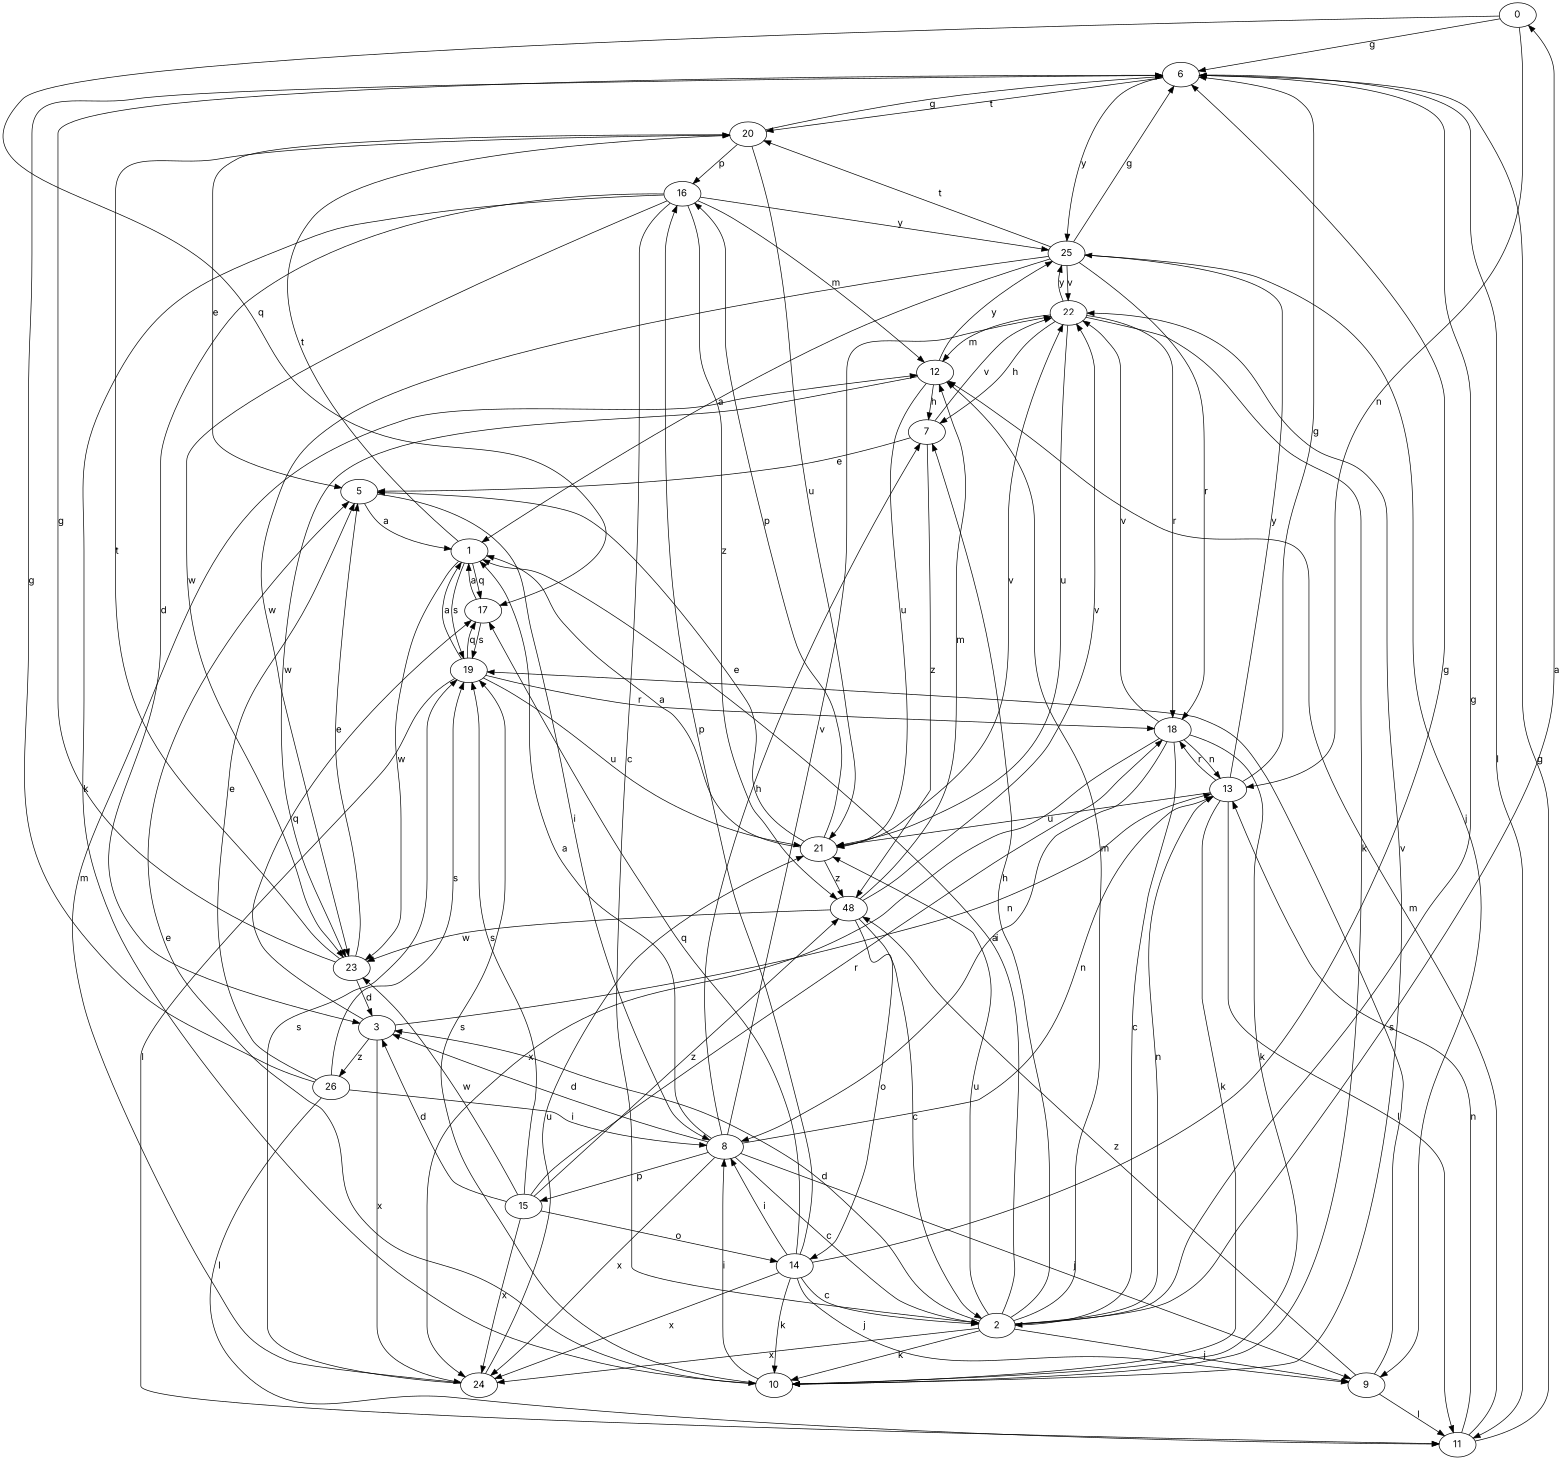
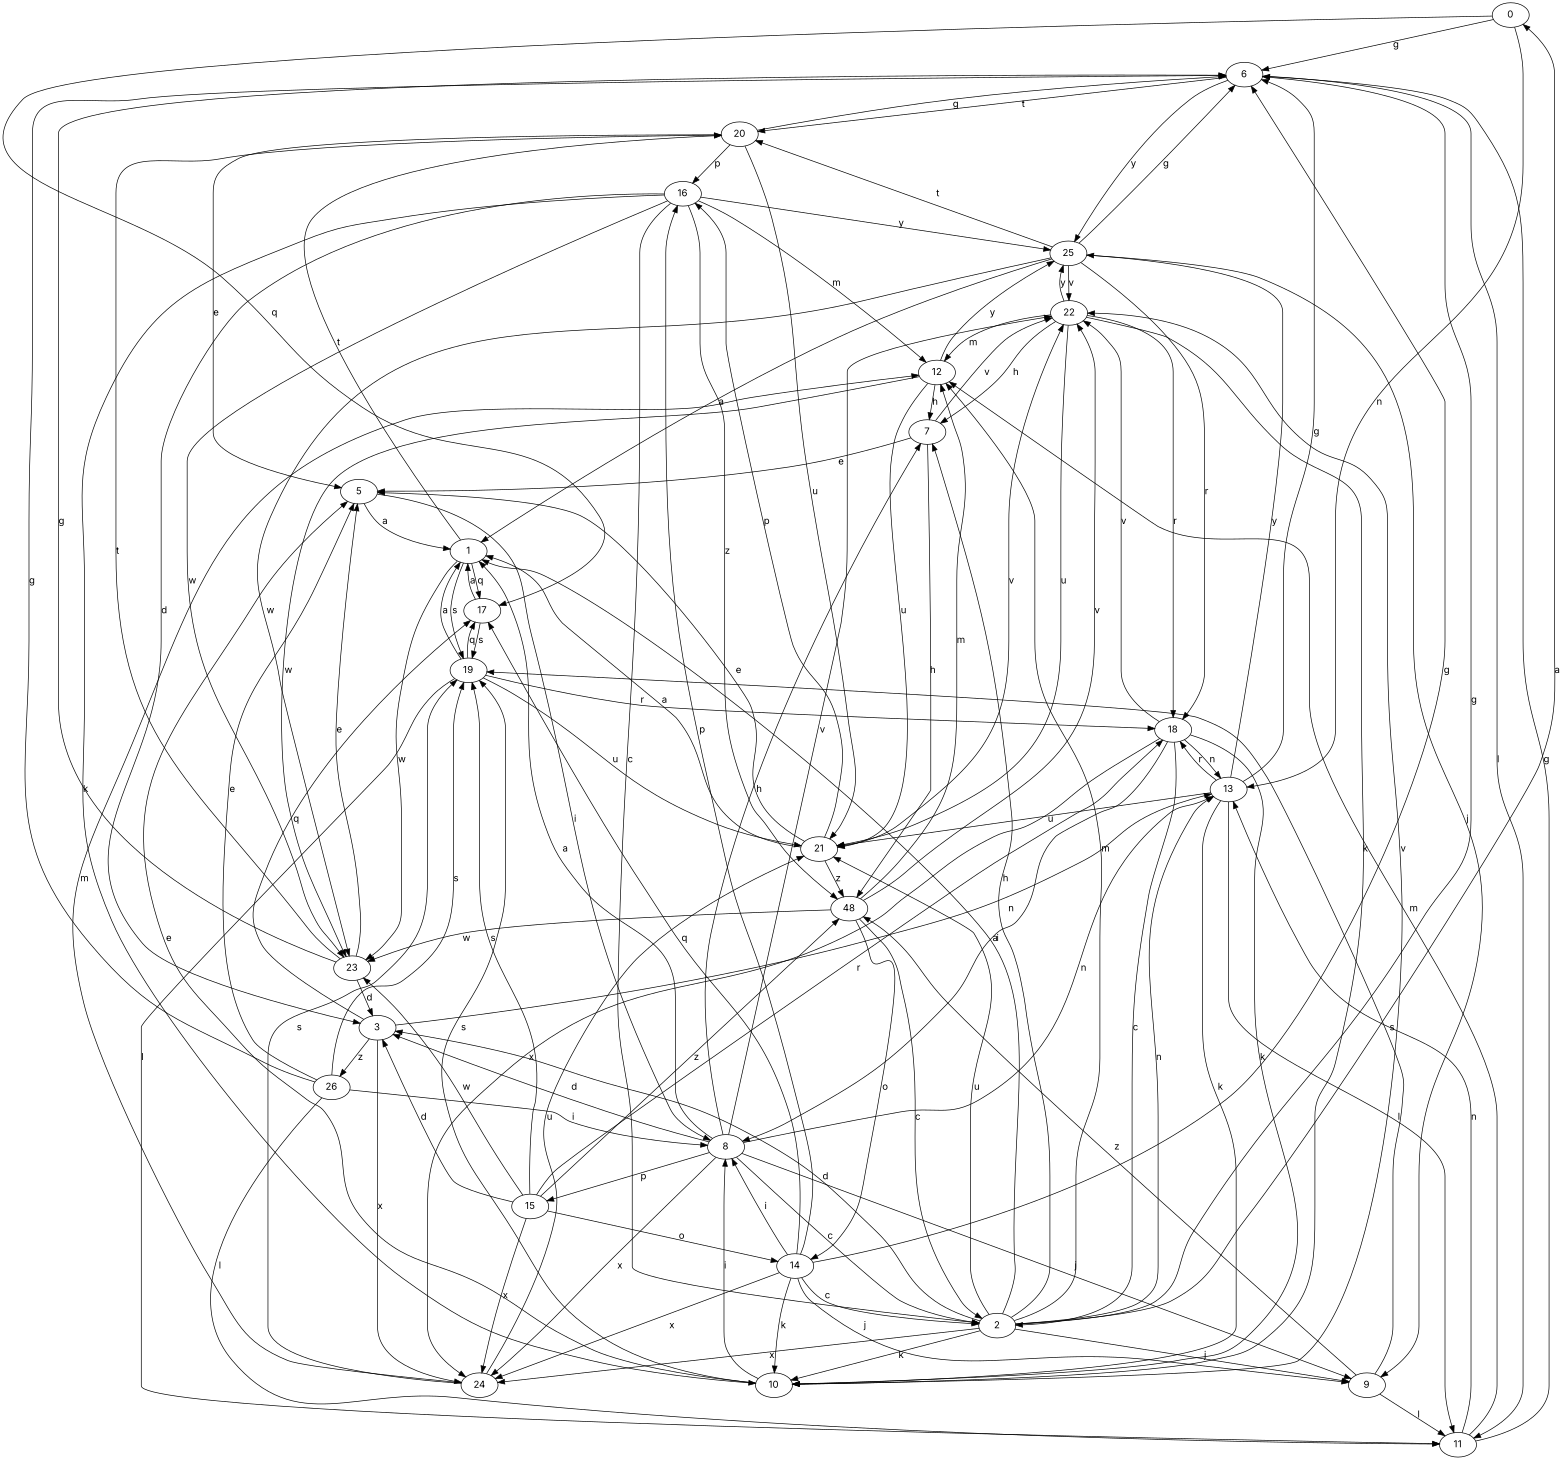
edge "7" -> "48": label "z" -> "h"
